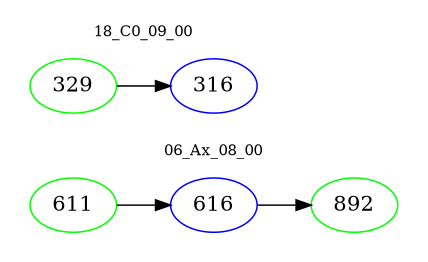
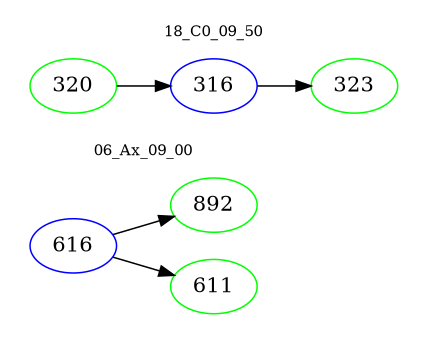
cluster "18_C0_09_00": label "18_C0_09_00" -> "18_C0_09_50"
node "329": label "329" -> "320"
node "323": added
cluster "06_Ax_08_00": label "06_Ax_08_00" -> "06_Ax_09_00"
edge "611" -> "616": reversed
